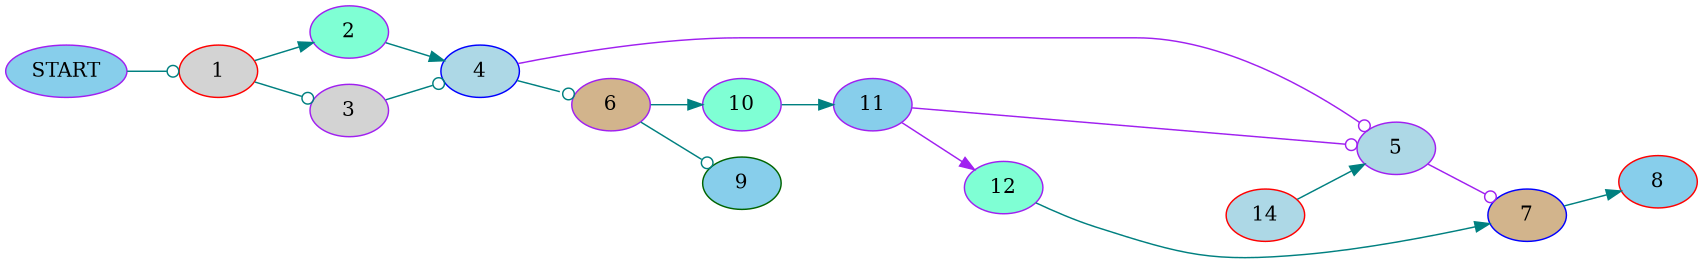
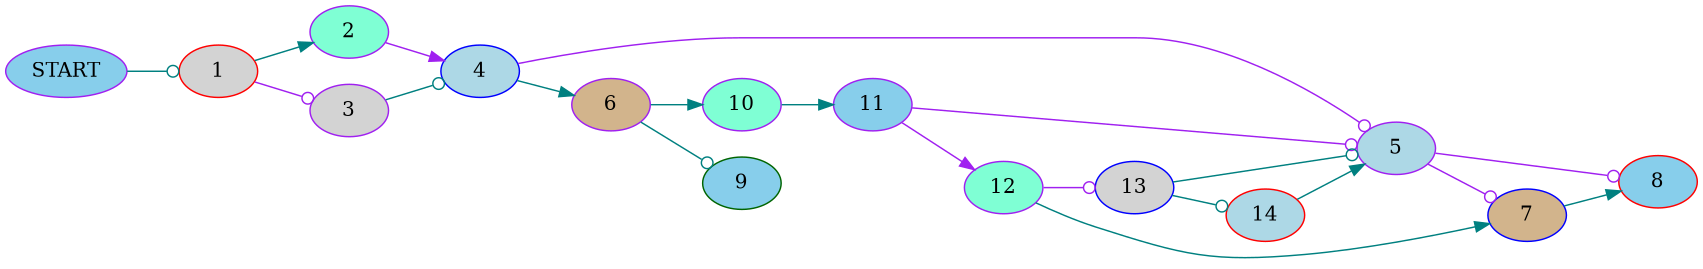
edge "2" -> "4": color teal -> purple
edge "4" -> "6": arrowhead odot -> normal
edge "1" -> "3": color teal -> purple
edge "5" -> "8": added
node "13": added
